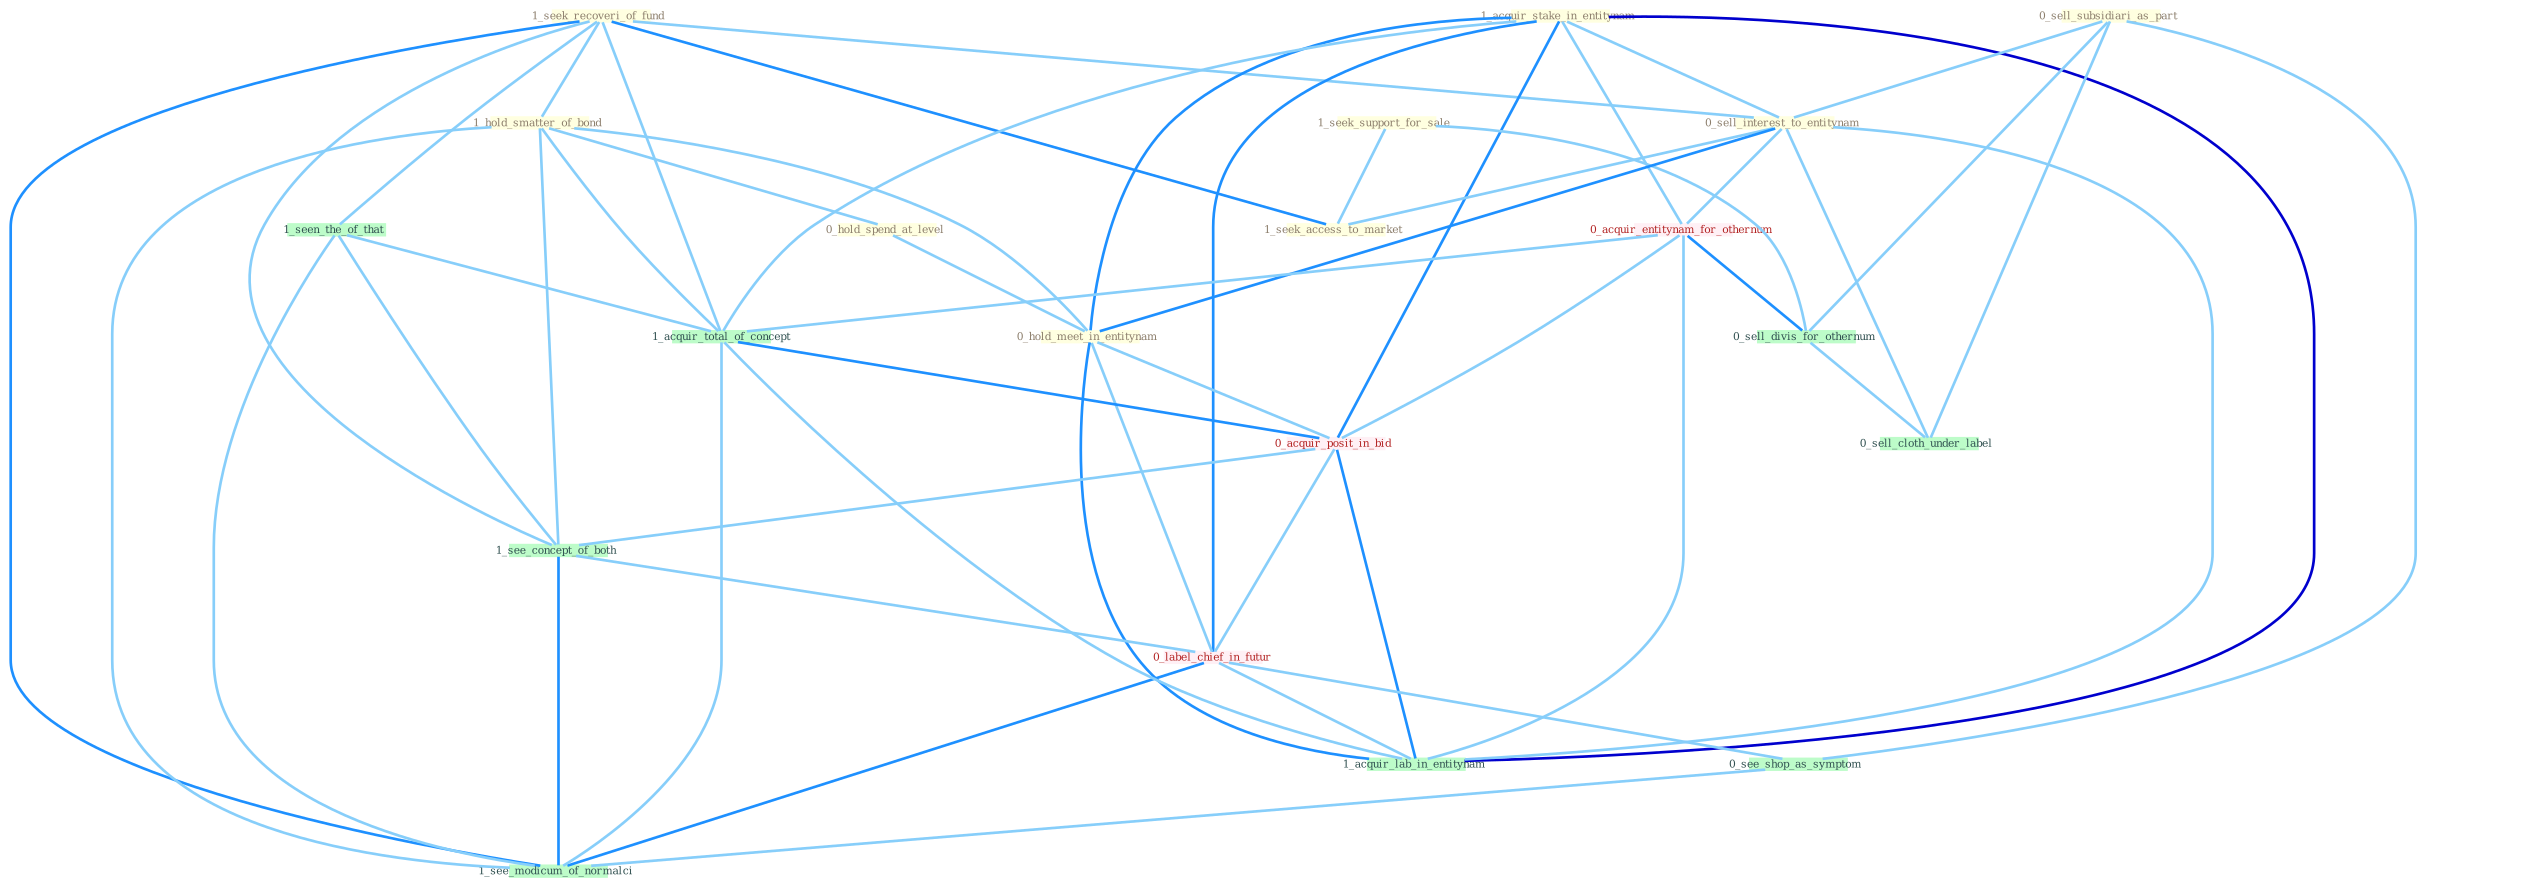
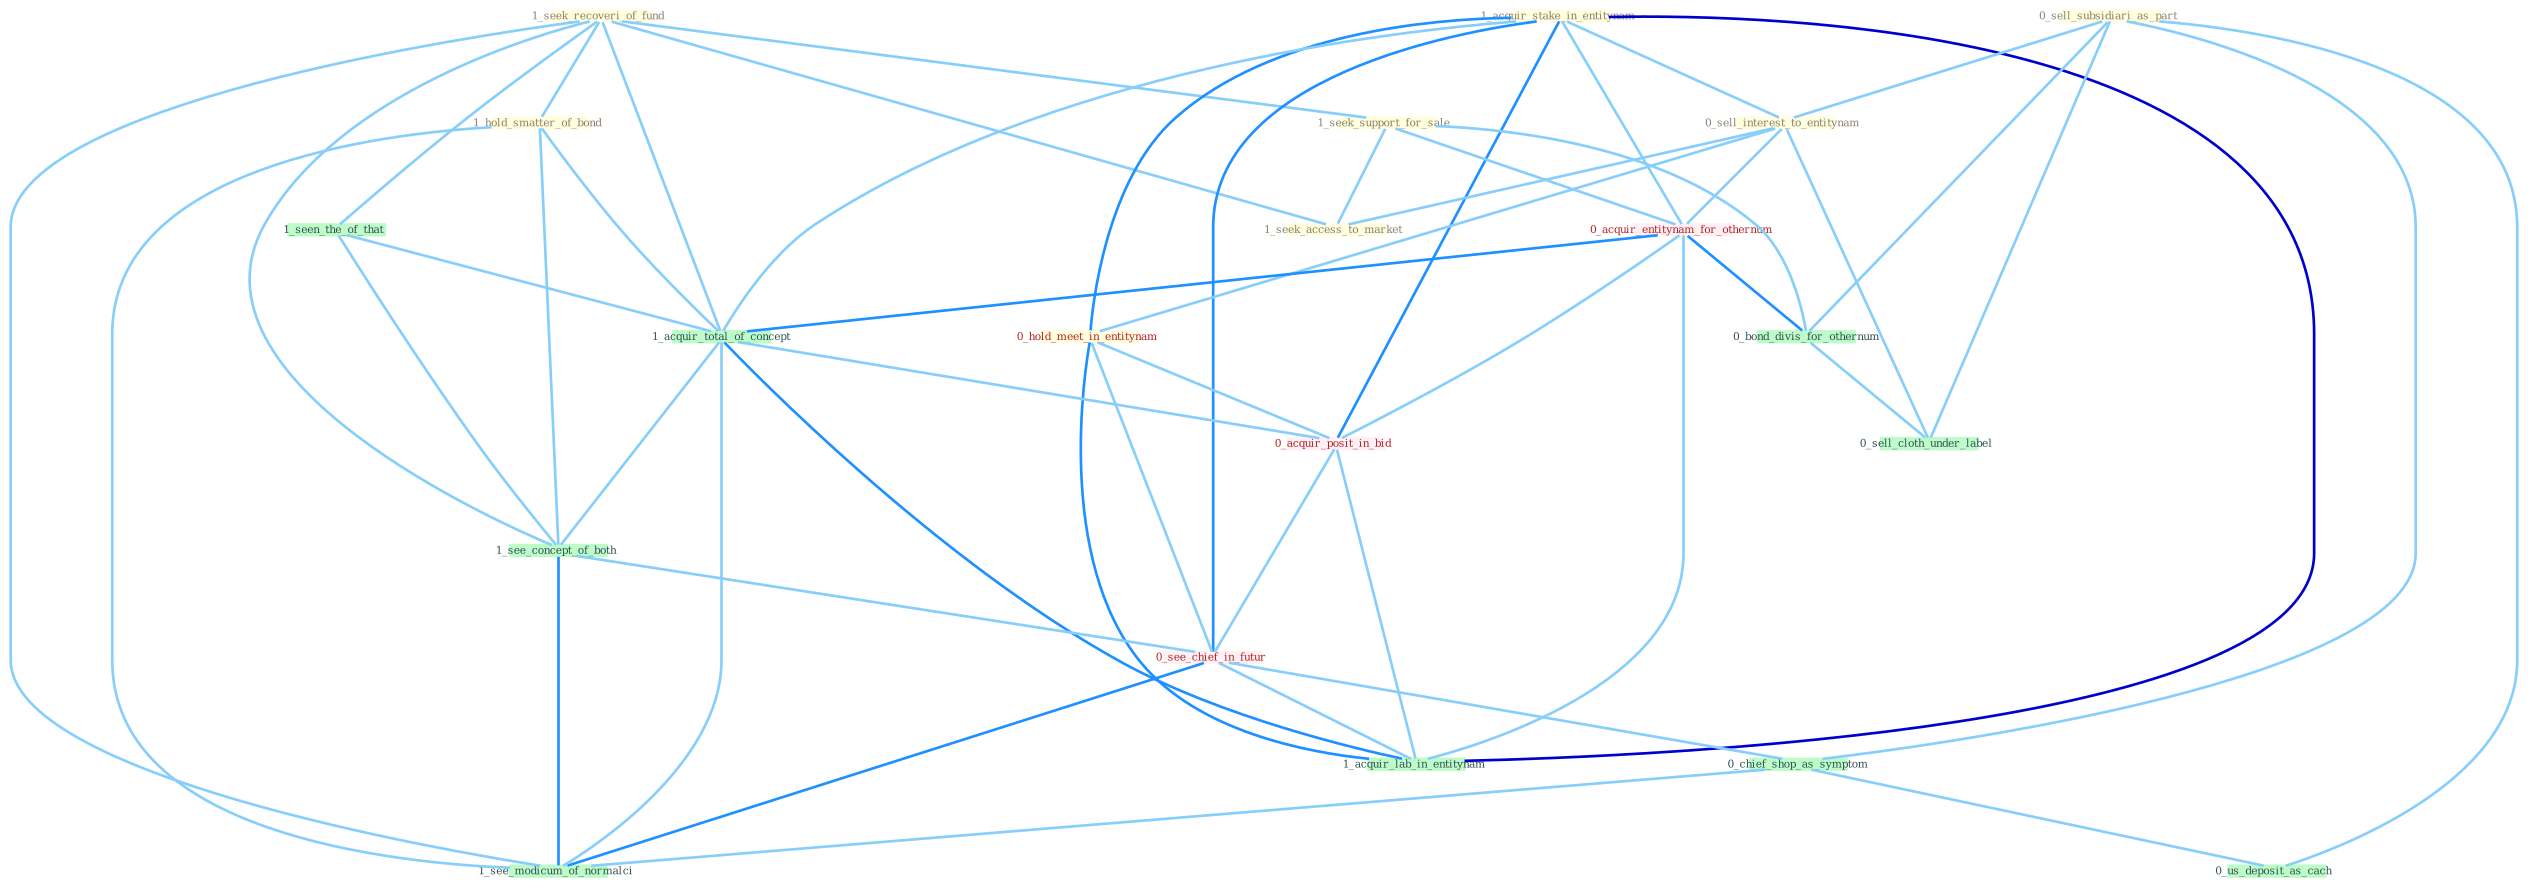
edge "1_seek_recoveri_of_fund" -- "0_sell_interest_to_entitynam": now "1_seek_recoveri_of_fund" -- "1_seek_support_for_sale"
edge "1_seek_recoveri_of_fund" -- "1_seek_access_to_market": color #1e90ff -> #87cefa
edge "1_seek_support_for_sale" -- "0_acquir_entitynam_for_othernum": added
edge "1_hold_smatter_of_bond" -- "0_hold_meet_in_entitynam": removed
node "0_hold_spend_at_level": removed
edge "0_sell_interest_to_entitynam" -- "0_hold_meet_in_entitynam": color #1e90ff -> #87cefa
edge "0_acquir_entitynam_for_othernum" -- "1_acquir_total_of_concept": color #87cefa -> #1e90ff
node "0_hold_meet_in_entitynam": fontcolor #8b7d6b -> #b22222
node "0_sell_divis_for_othernum": label "0_sell_divis_for_othernum" -> "0_bond_divis_for_othernum"
edge "1_acquir_total_of_concept" -- "0_acquir_posit_in_bid": color #1e90ff -> #87cefa
edge "1_seek_recoveri_of_fund" -- "1_see_modicum_of_normalci": color #1e90ff -> #87cefa
edge "0_acquir_posit_in_bid" -- "1_see_concept_of_both": now "1_acquir_total_of_concept" -- "1_see_concept_of_both"
edge "0_acquir_posit_in_bid" -- "1_acquir_lab_in_entitynam": color #1e90ff -> #87cefa
edge "1_acquir_total_of_concept" -- "1_acquir_lab_in_entitynam": color #87cefa -> #1e90ff
edge "0_sell_interest_to_entitynam" -- "1_acquir_lab_in_entitynam": removed
edge "1_seen_the_of_that" -- "1_see_modicum_of_normalci": removed
node "0_label_chief_in_futur": label "0_label_chief_in_futur" -> "0_see_chief_in_futur"
node "0_see_shop_as_symptom": label "0_see_shop_as_symptom" -> "0_chief_shop_as_symptom"
node "0_us_deposit_as_cach": added
